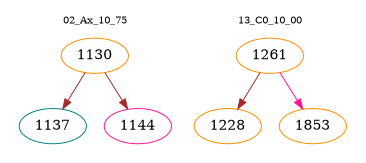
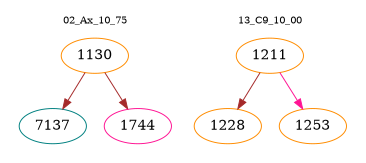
cluster "13_C0_10_00": label "13_C0_10_00" -> "13_C9_10_00"
node "1261": label "1261" -> "1211"
node "1137": label "1137" -> "7137"
node "1144": label "1144" -> "1744"
node "1853": label "1853" -> "1253"
